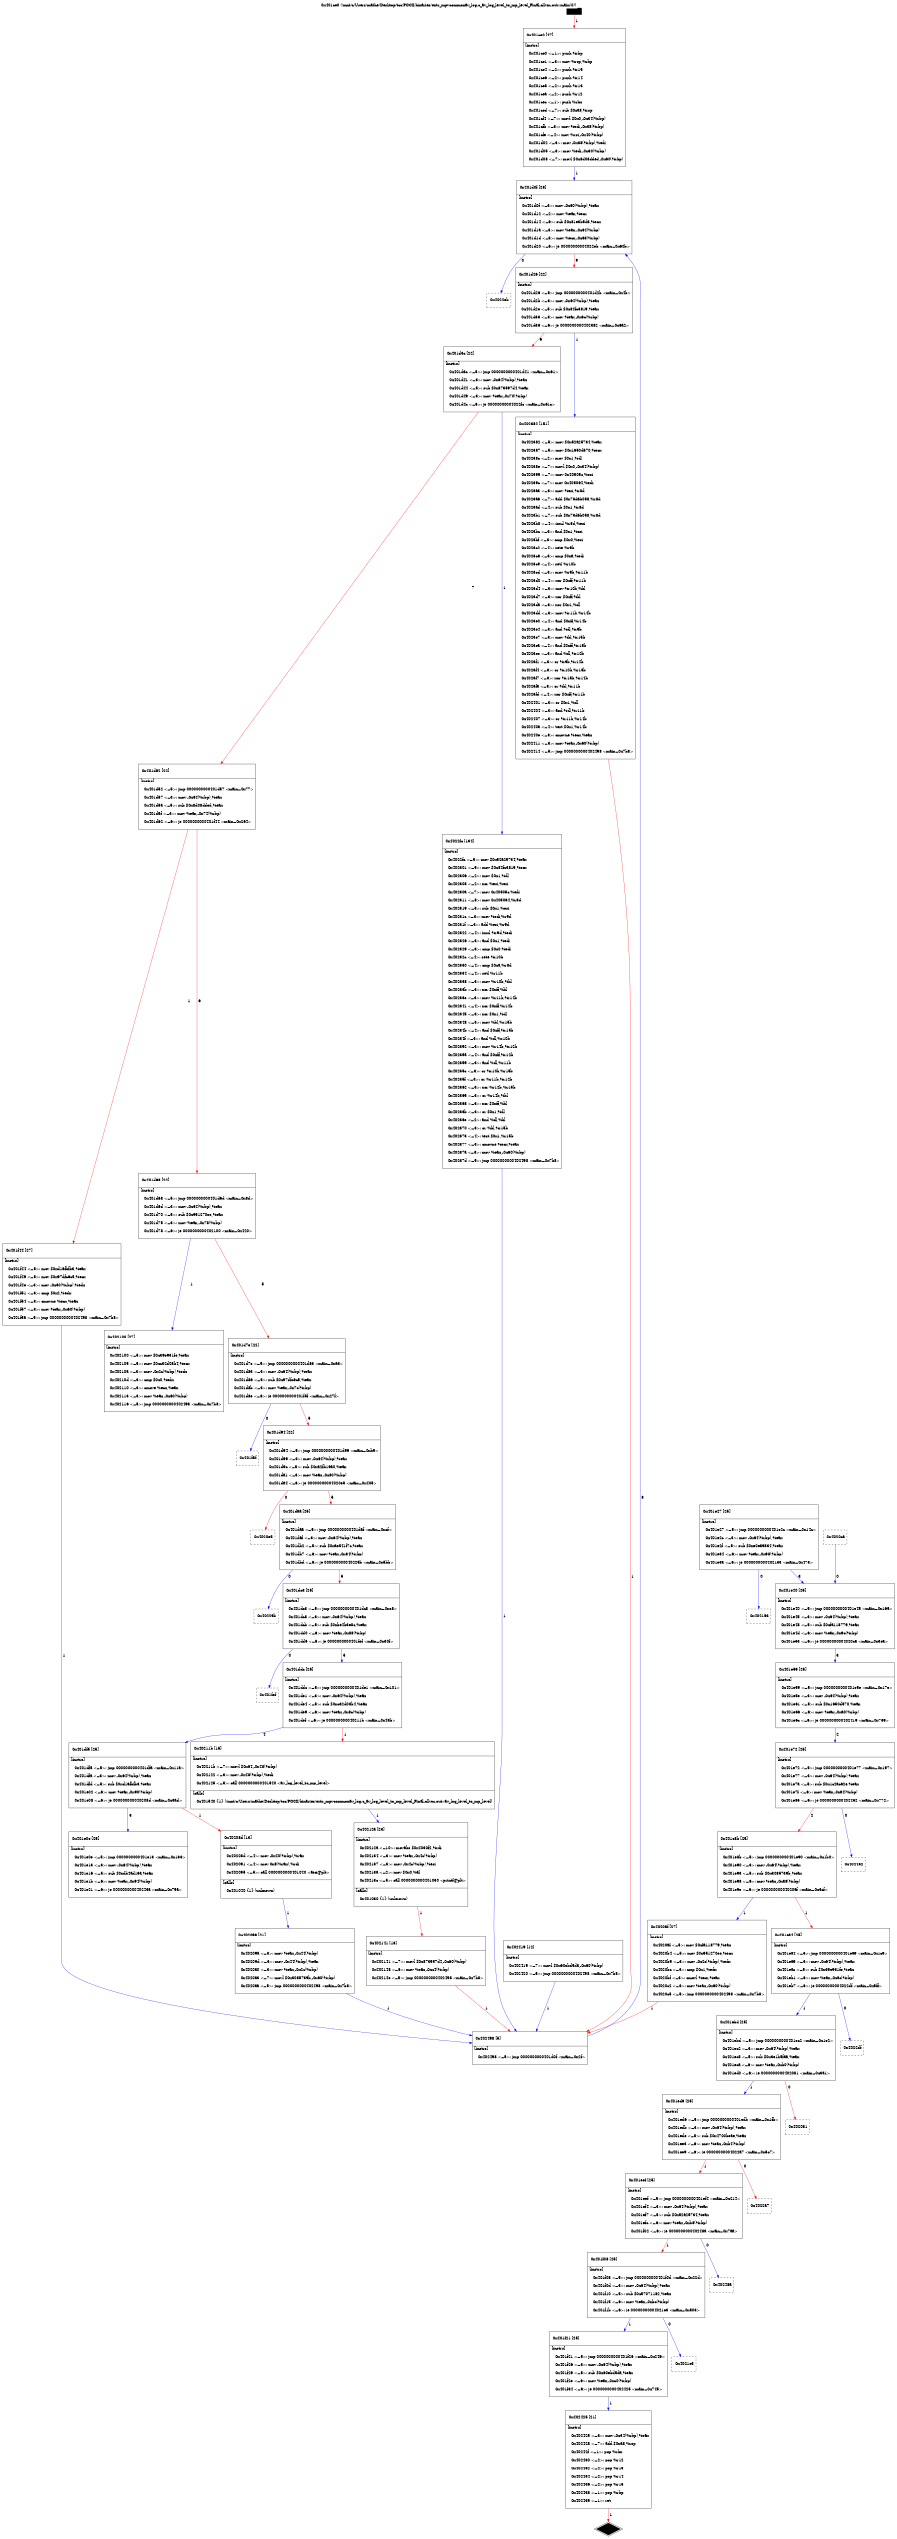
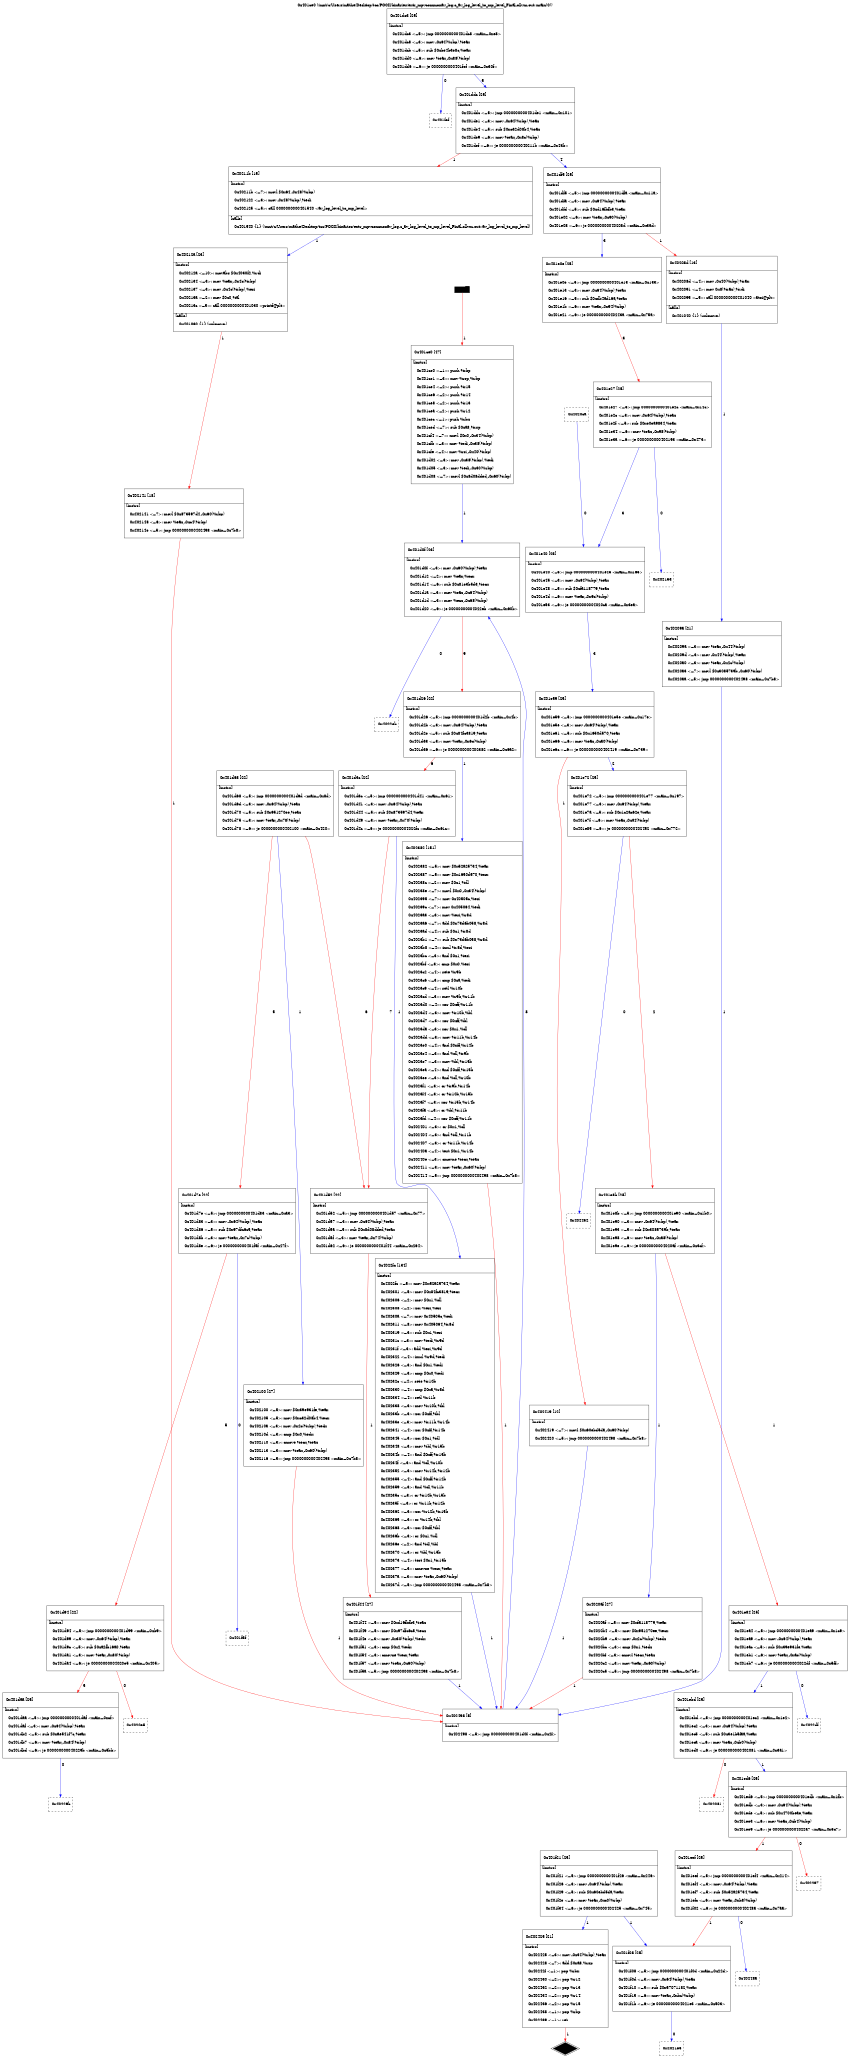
edge "0x401e0e [25]" -> "0x401e27 [25]": added, label "3"
edge "0x401d52 [22]" -> "0x401d68 [22]": reversed
edge "0x401e59 [25]" -> "0x402419 [12]": added, label "1"
edge "0x401daa [25]" -> "0x401dc3 [25]": removed, label "5"
edge "0x402100 [27]" -> "0x402498 [5]": added, label "1"
edge "0x401f08 [25]" -> "0x401f21 [25]": reversed
